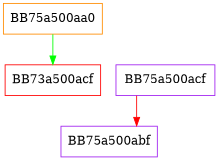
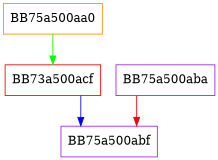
node "BB75a500acf": label "BB75a500acf" -> "BB75a500aba"
edge "BB73a500acf" -> "BB75a500abf": added
